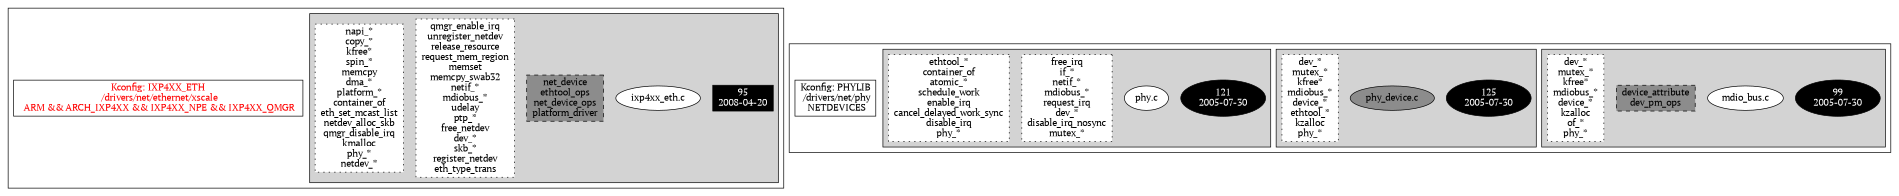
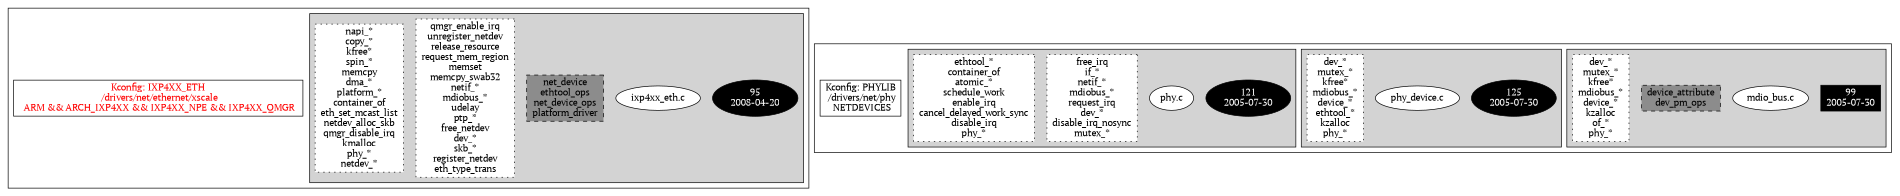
node "95 2008-04-20": shape box -> ellipse
node "phy_device.c": fillcolor grey55 -> white
node "99 2005-07-30": shape ellipse -> box
